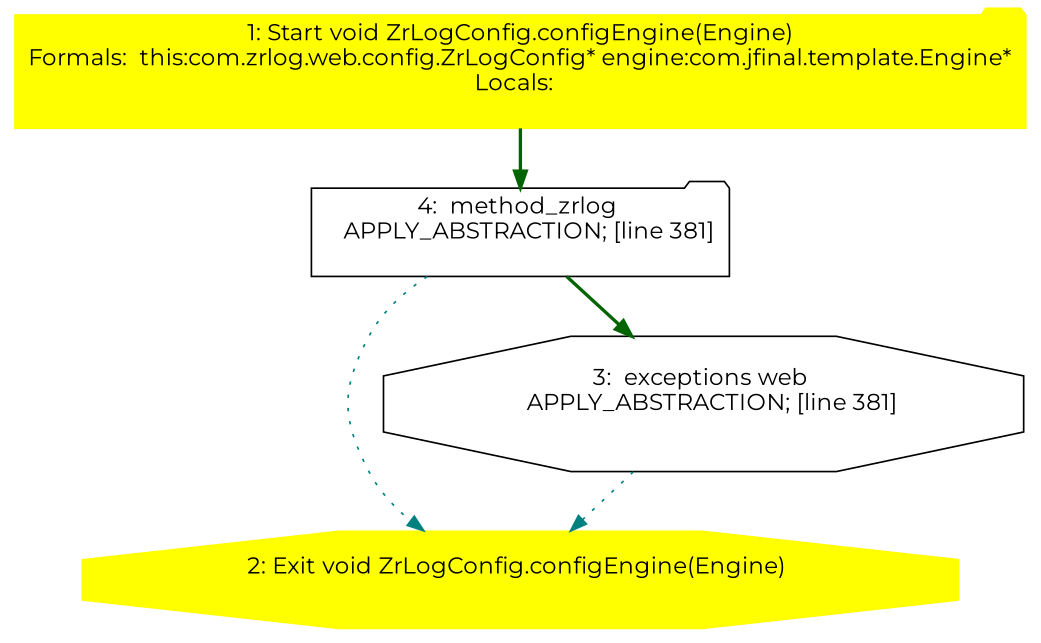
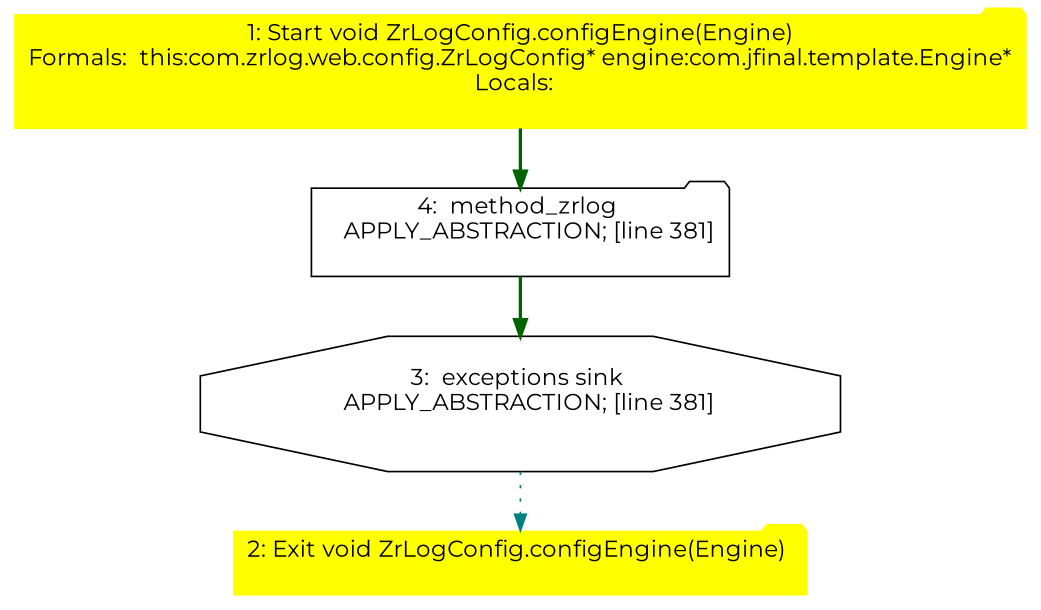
edge "4:  method_zrlog APPLY_ABSTRACTION; [line 381]" -> "2: Exit void ZrLogConfig.configEngine(Engine)": removed
node "3:  exceptions web APPLY_ABSTRACTION; [line 381]": label "3:  exceptions web APPLY_ABSTRACTION; [line 381]" -> "3:  exceptions sink APPLY_ABSTRACTION; [line 381]"
node "2: Exit void ZrLogConfig.configEngine(Engine)": shape octagon -> folder
